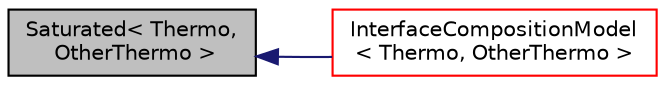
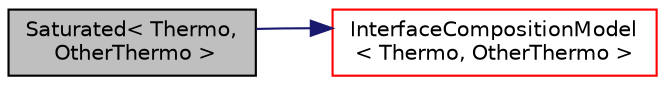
edge "InterfaceCompositionModel < Thermo, OtherThermo >" -> "Saturated< Thermo, OtherThermo >": reversed
